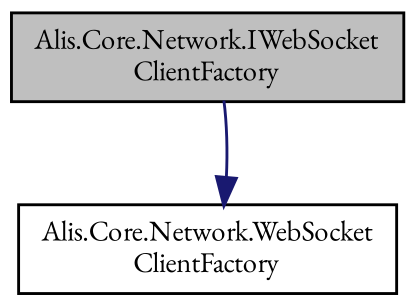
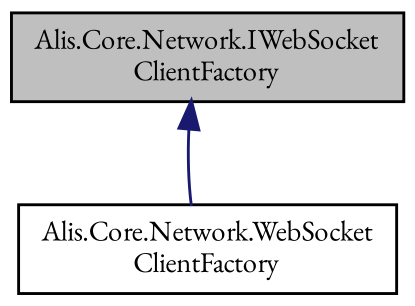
edge "Alis.Core.Network.IWebSocket ClientFactory" -> "Alis.Core.Network.WebSocket ClientFactory": reversed
